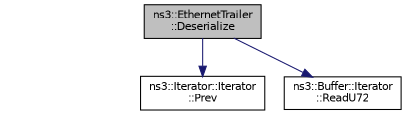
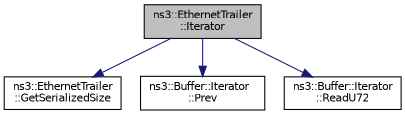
node "ns3::EthernetTrailer ::Deserialize": label "ns3::EthernetTrailer ::Deserialize" -> "ns3::EthernetTrailer ::Iterator"
node "ns3::EthernetTrailer ::GetSerializedSize": added
node "ns3::Iterator::Iterator ::Prev": label "ns3::Iterator::Iterator ::Prev" -> "ns3::Buffer::Iterator ::Prev"
